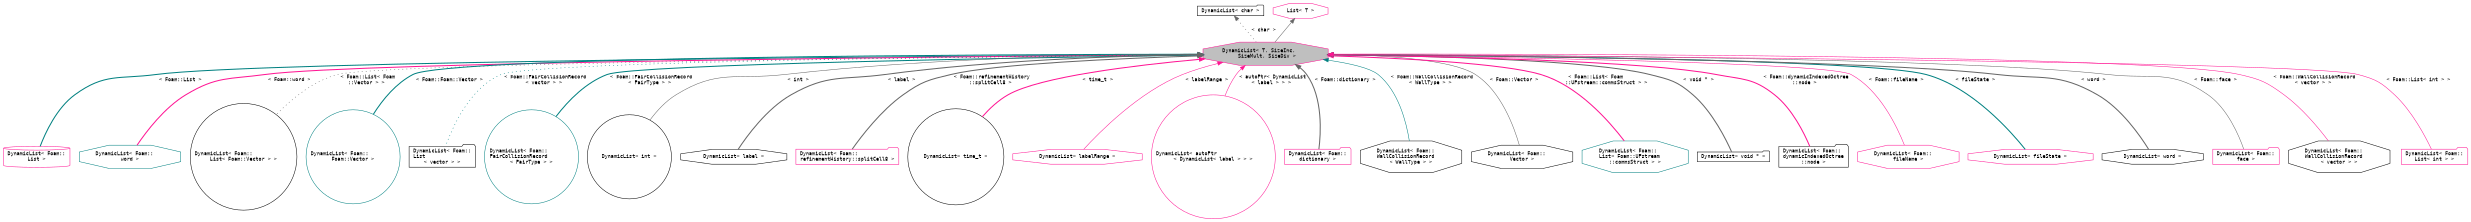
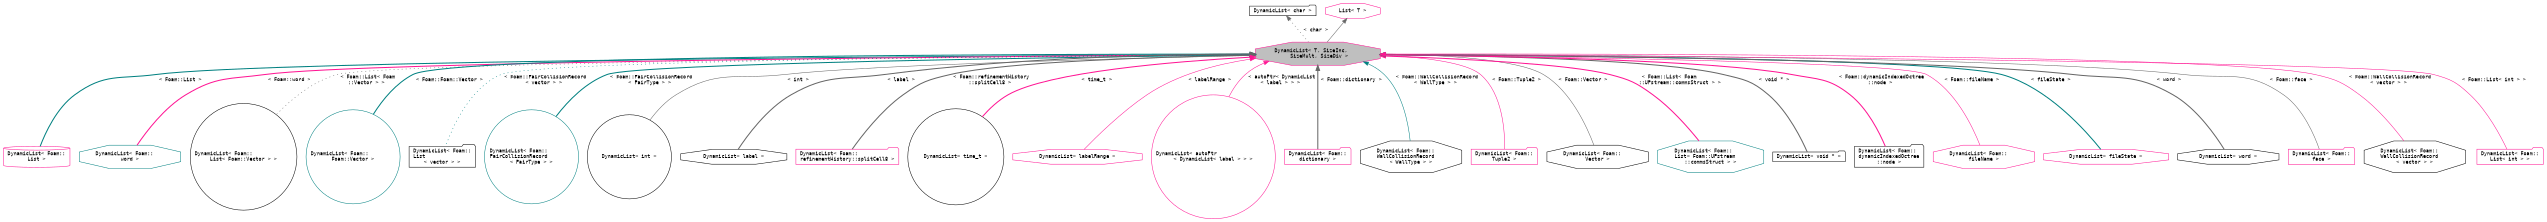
node "DynamicList< Foam:: Tuple2 >": added
